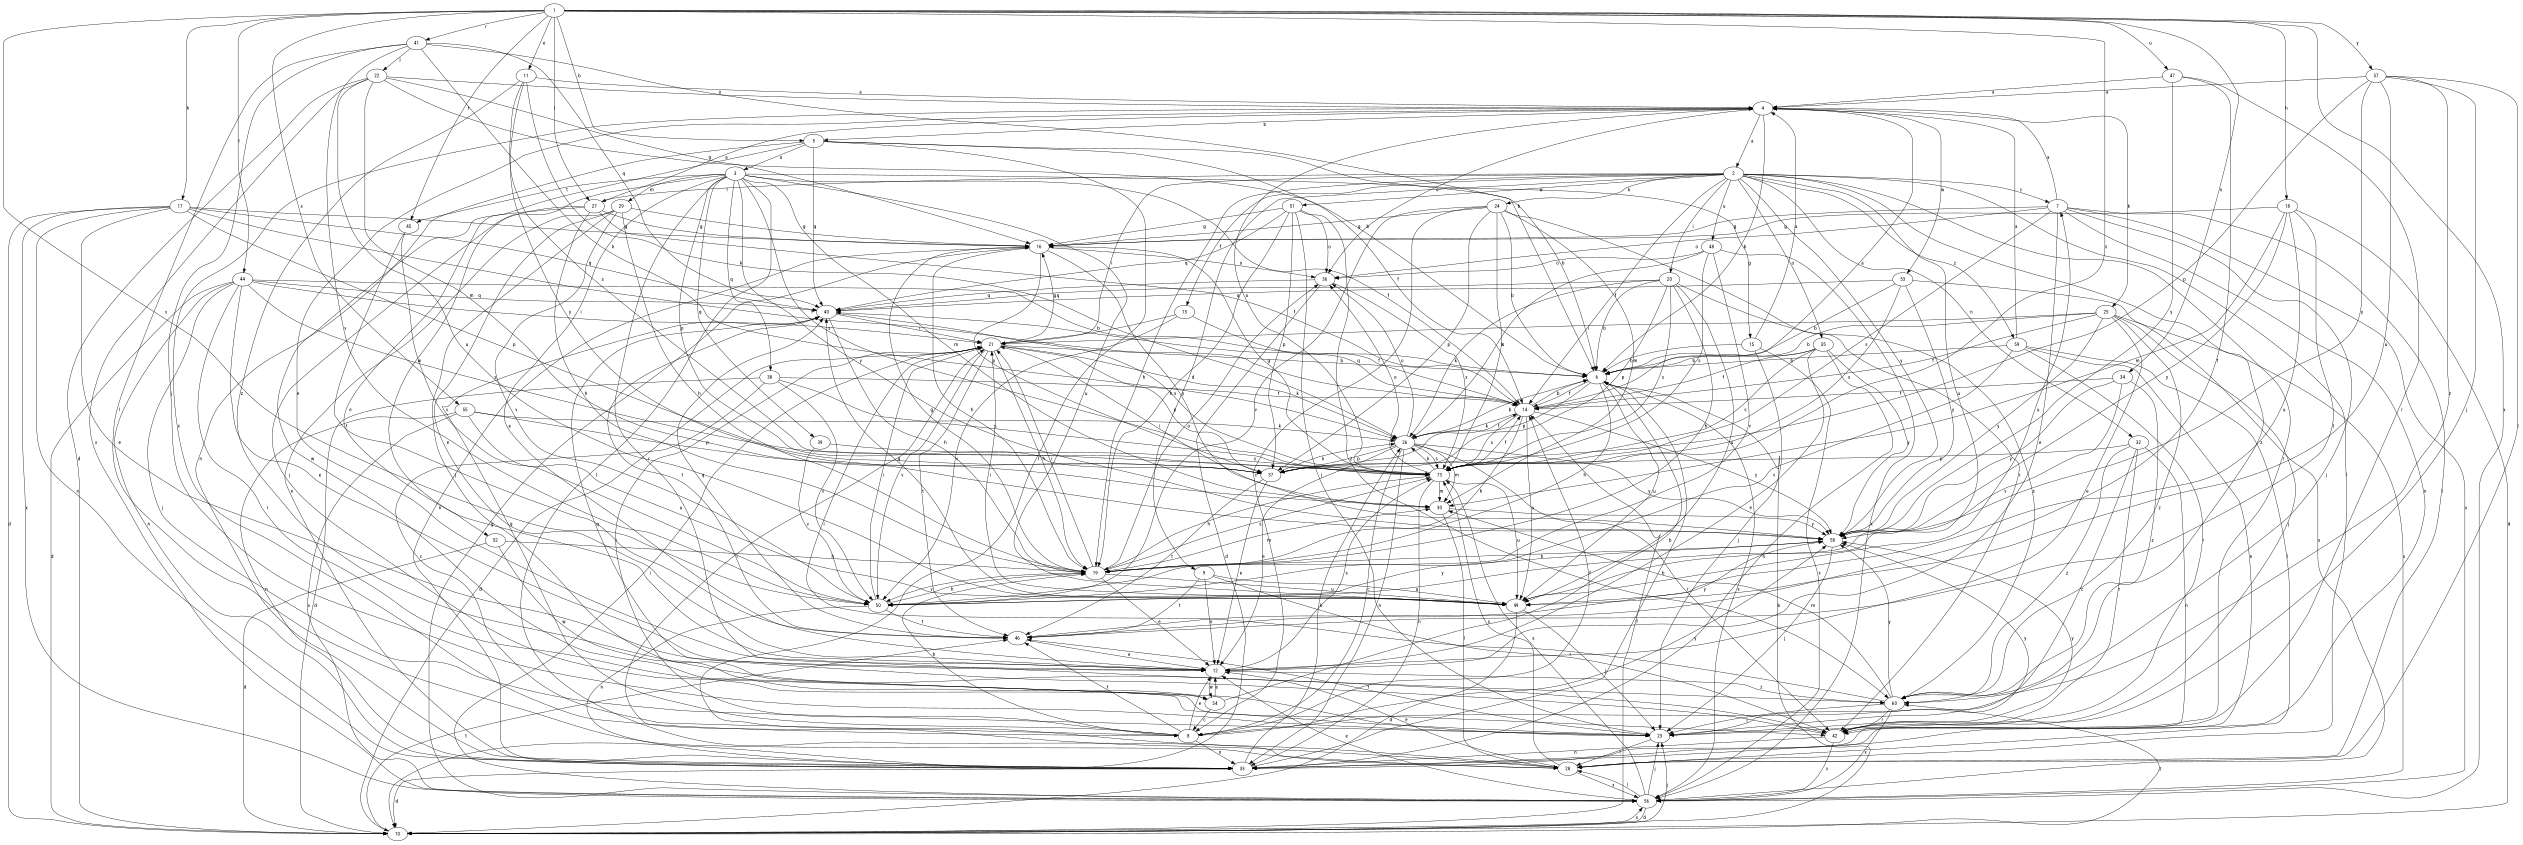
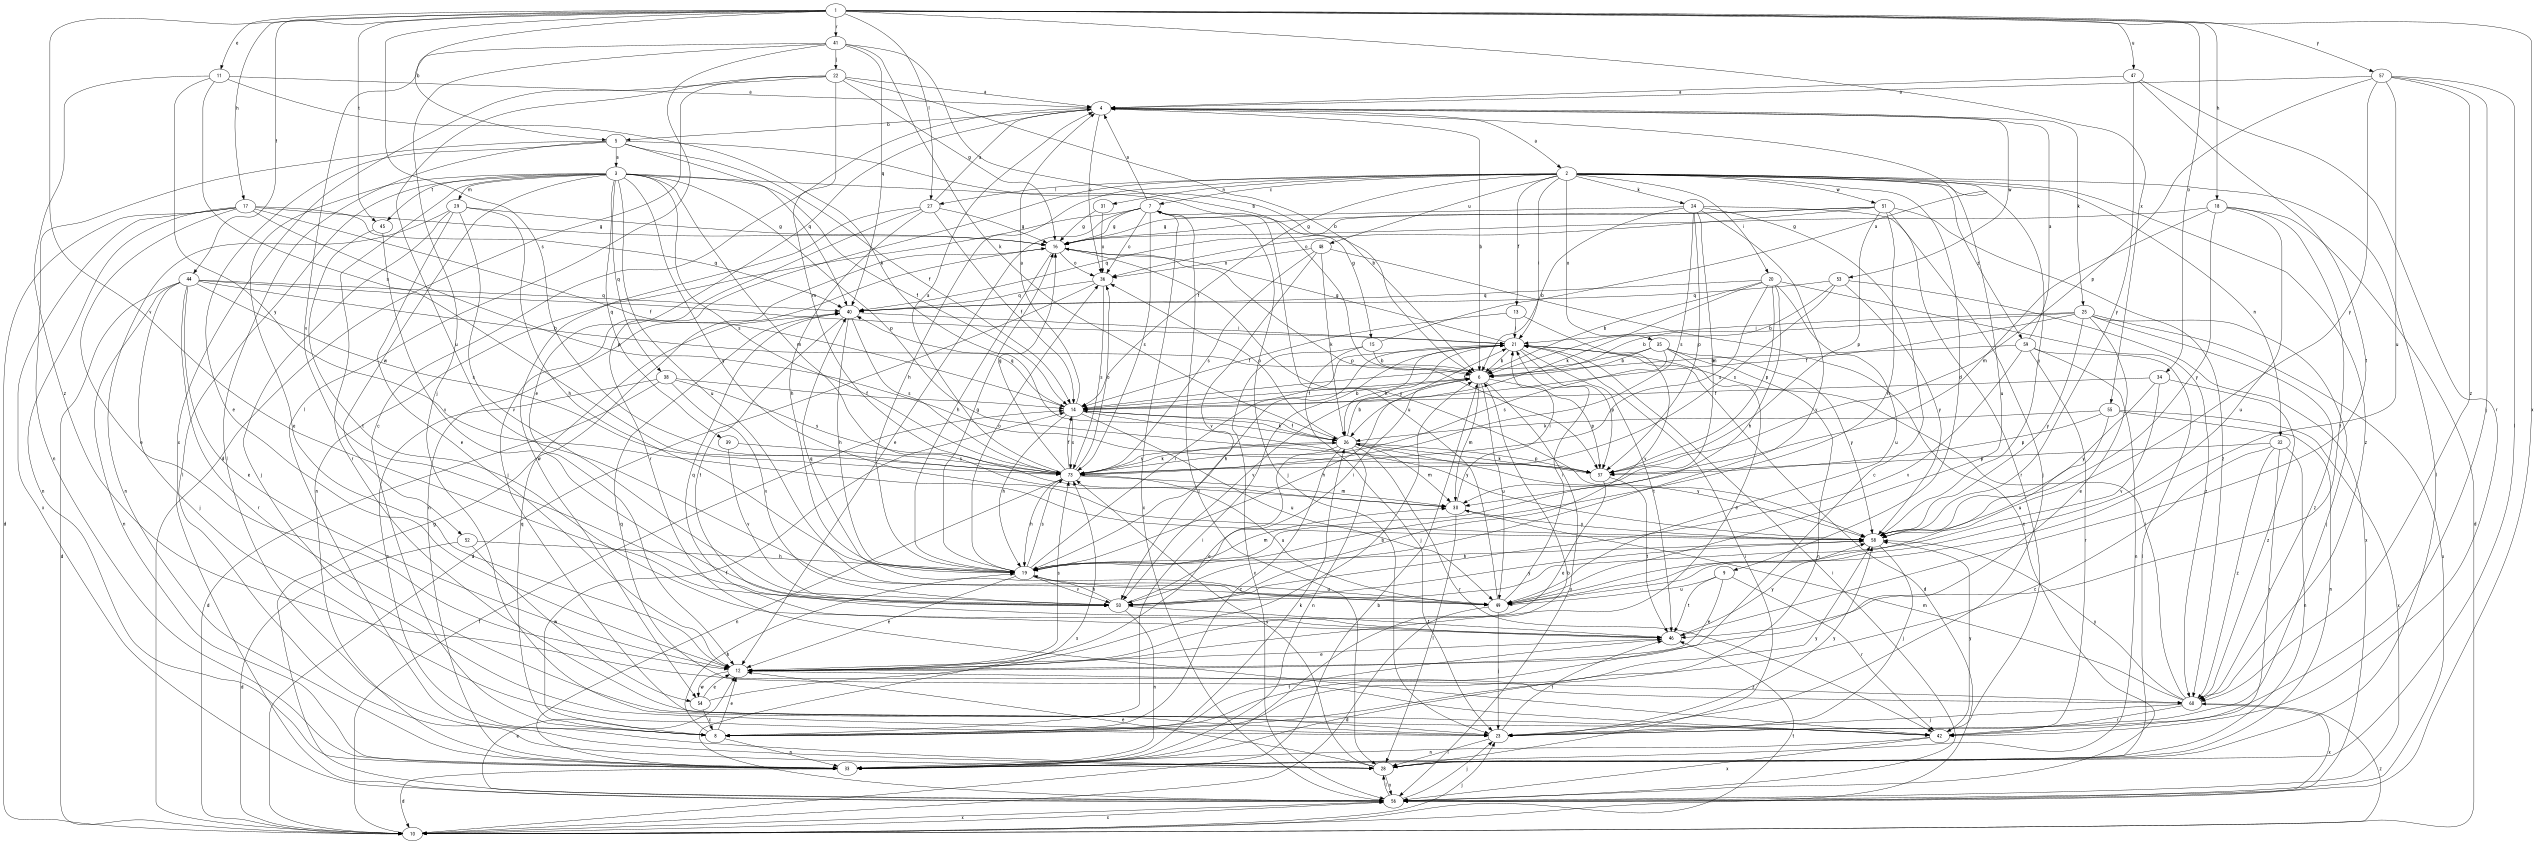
node "31": added
edge "6" -> "30": added, label "m"
edge "56" -> "10": label "d" -> "x"
